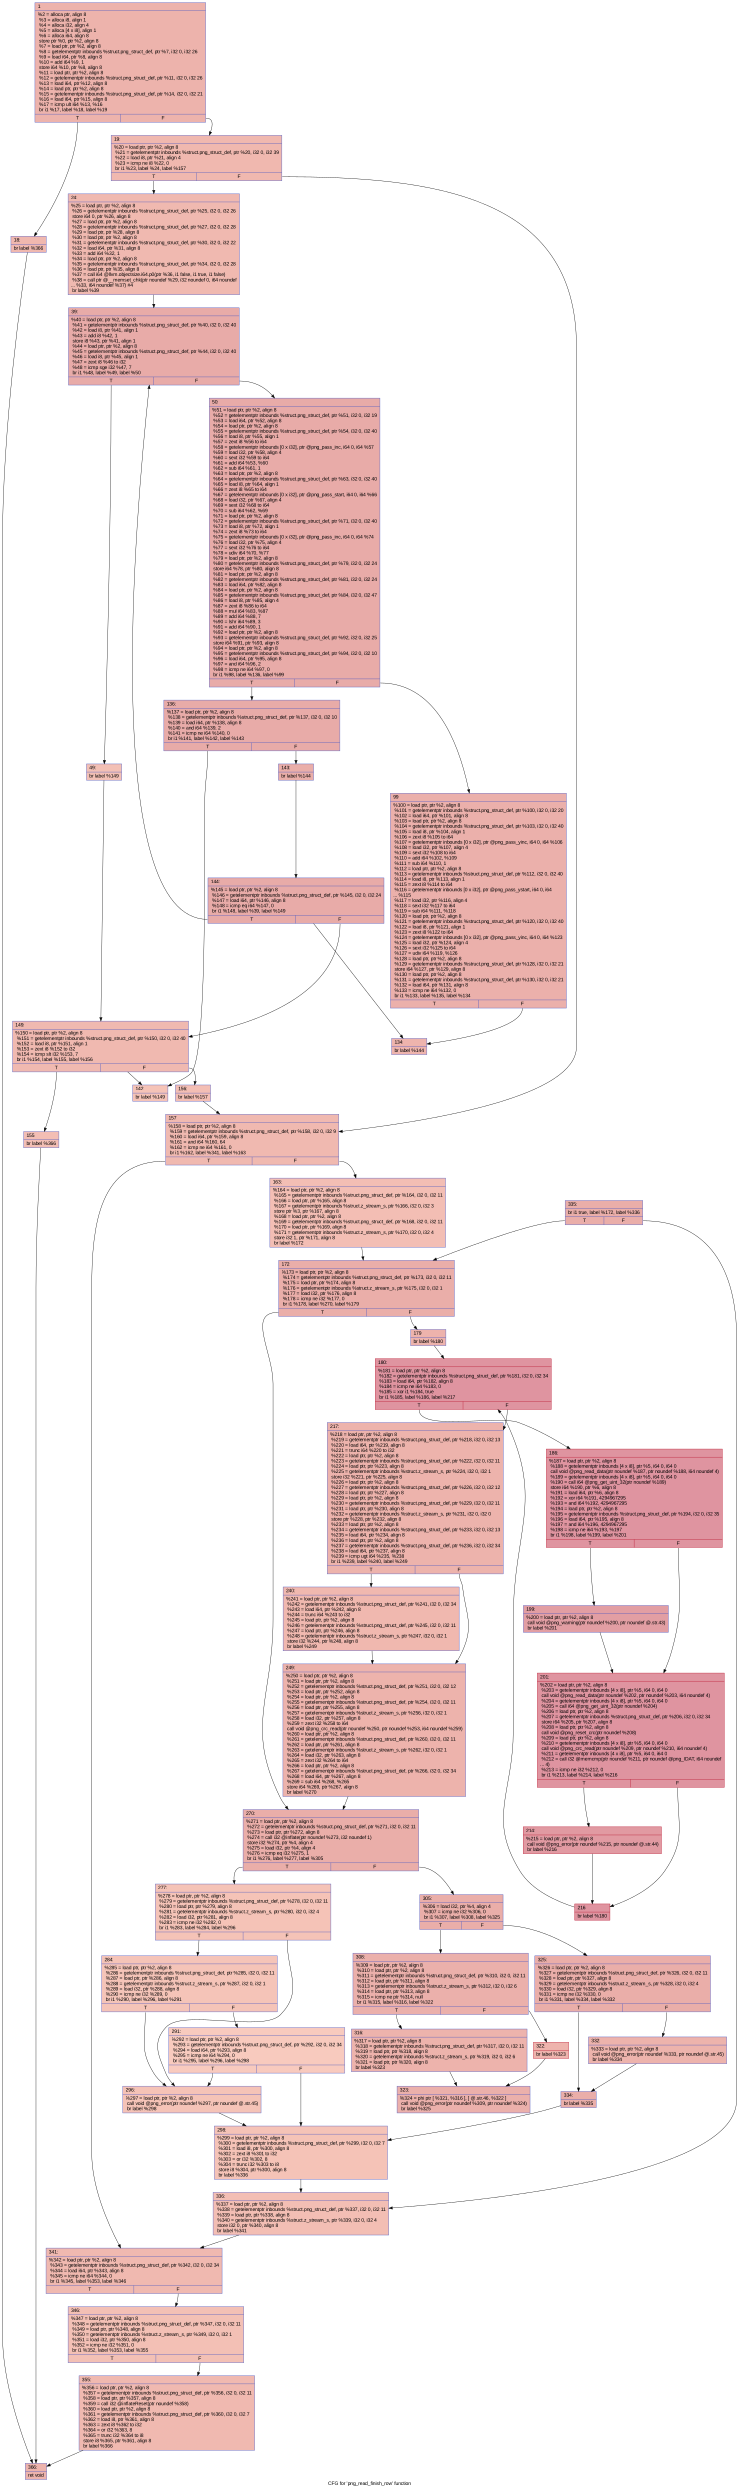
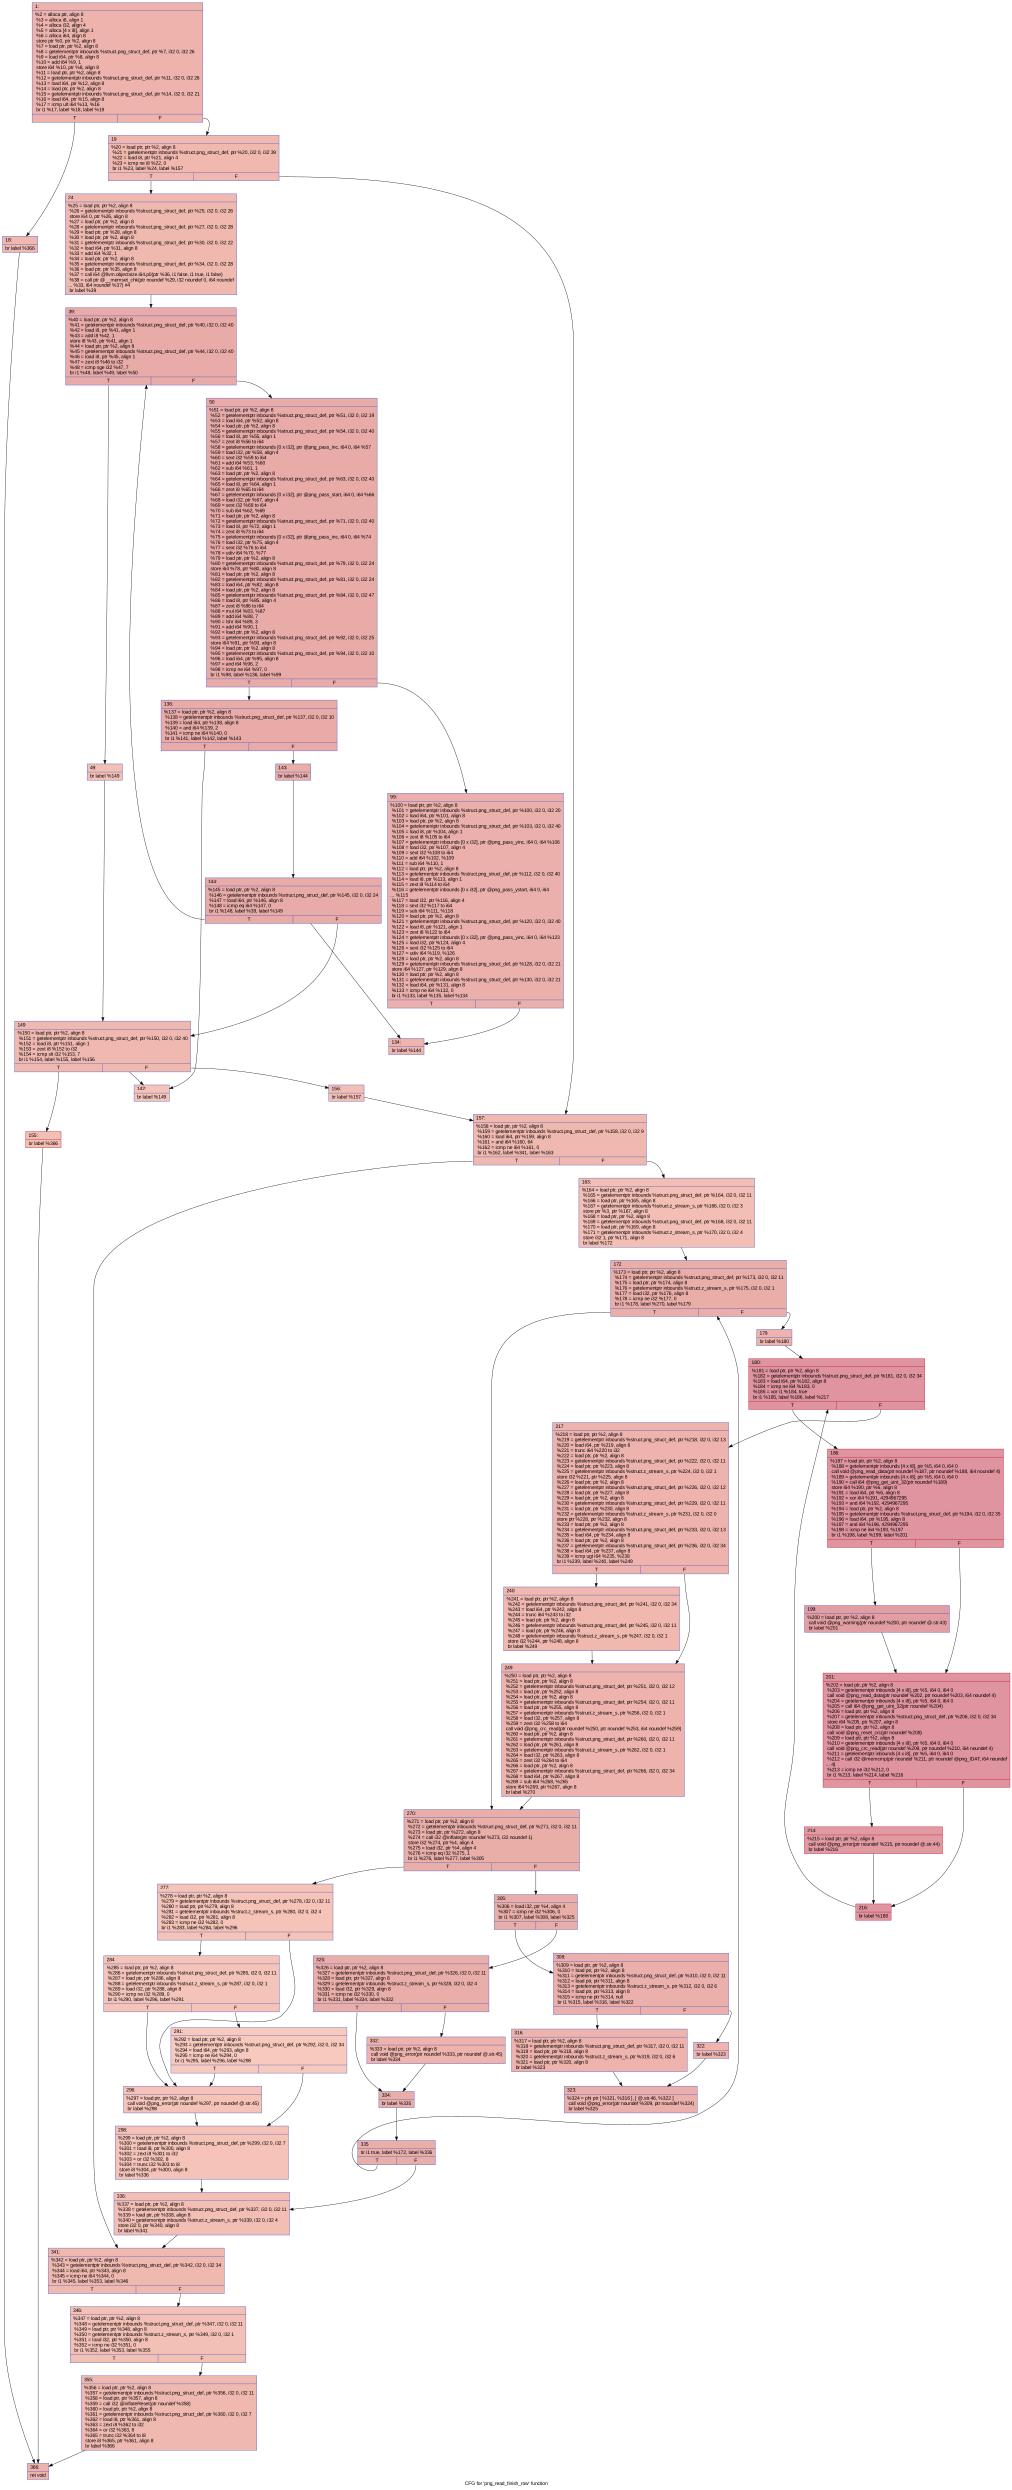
node "155:": color #3d50c3ff -> #b70d28ff
node "322:": color #b70d28ff -> #3d50c3ff
edge "334:" -> "298:": now "334:" -> "335:"
